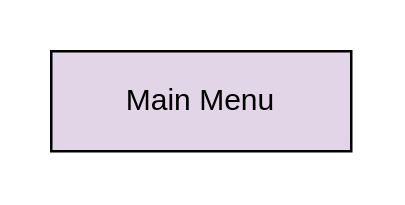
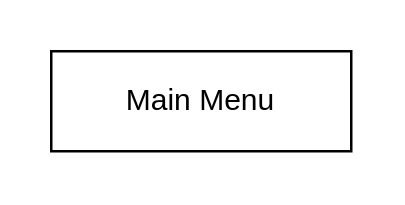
node "Main Menu": fillcolor #e1d5e7 -> #ffffff
